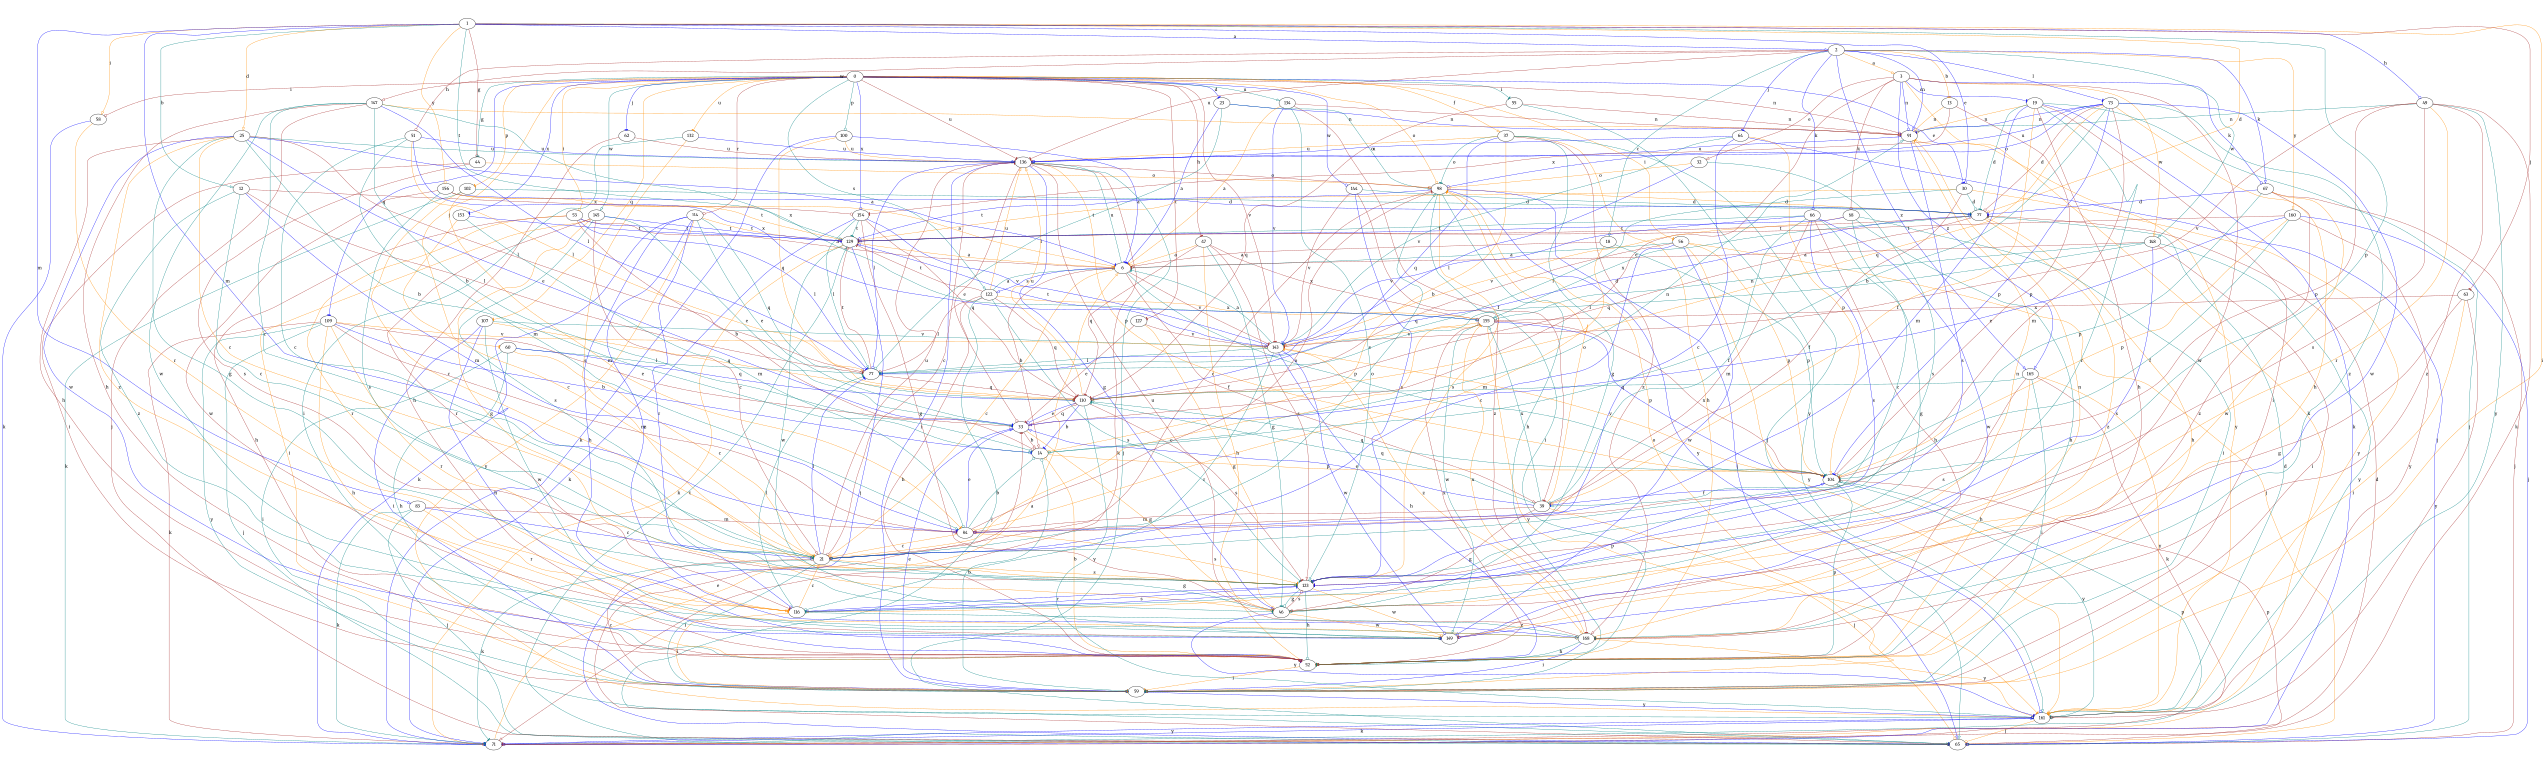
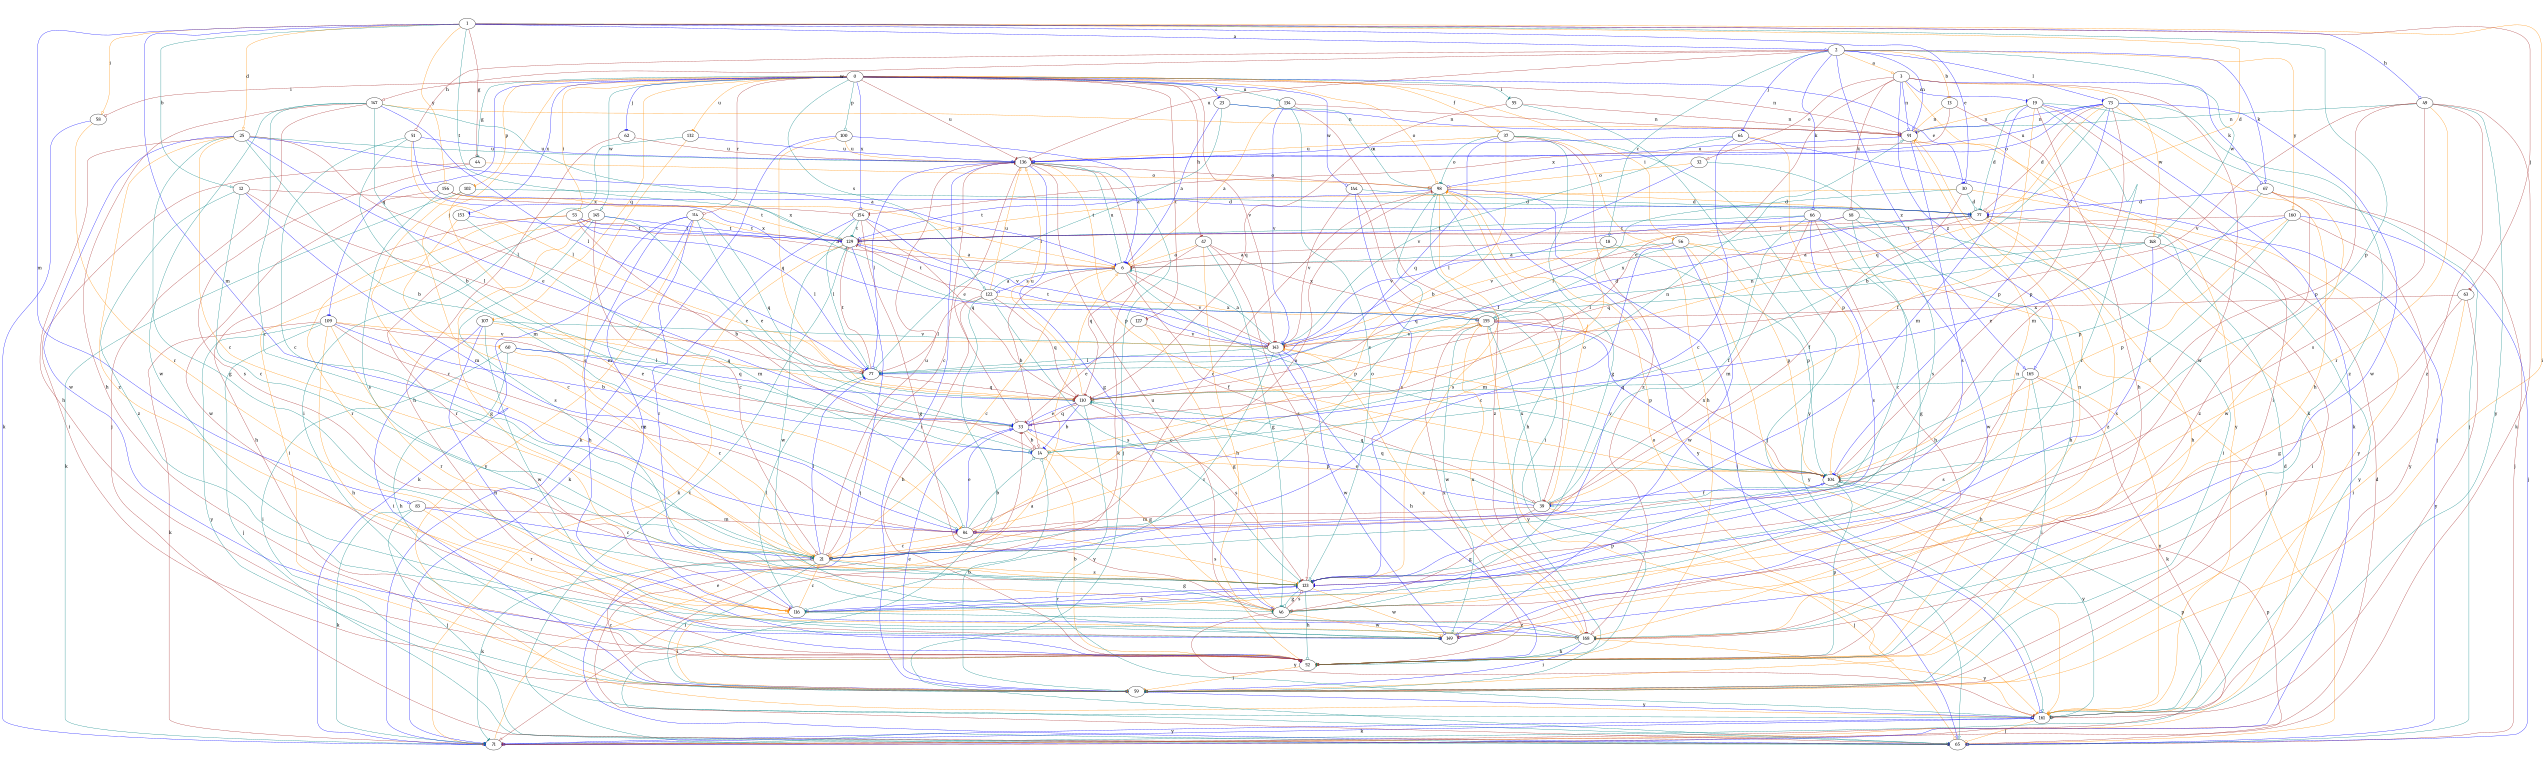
edge "46" -> "161": color blue -> brown
